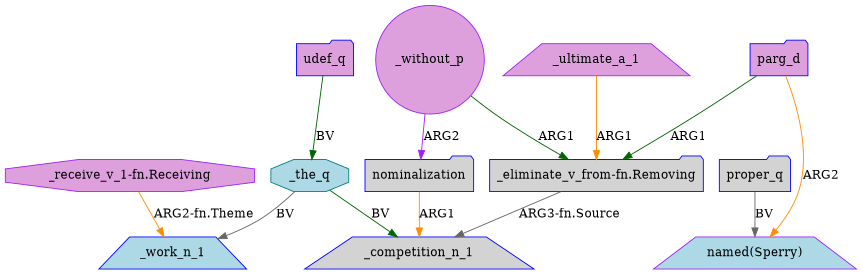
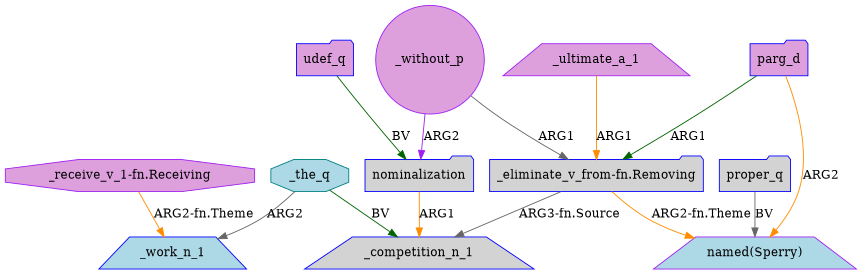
edge "udef_q" -> "_the_q": now "udef_q" -> "nominalization"
edge "_without_p" -> "_eliminate_v_from-fn.Removing": color darkgreen -> gray40
edge "_the_q" -> "_work_n_1": label "BV" -> "ARG2"
edge "_eliminate_v_from-fn.Removing" -> "named(Sperry)": added, label "ARG2-fn.Theme"
